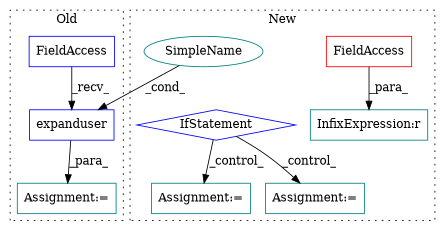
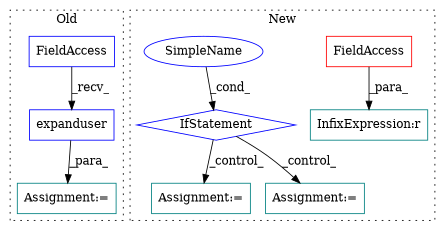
node "SimpleName": color teal -> blue
edge "SimpleName" -> "expanduser": now "SimpleName" -> "IfStatement"
